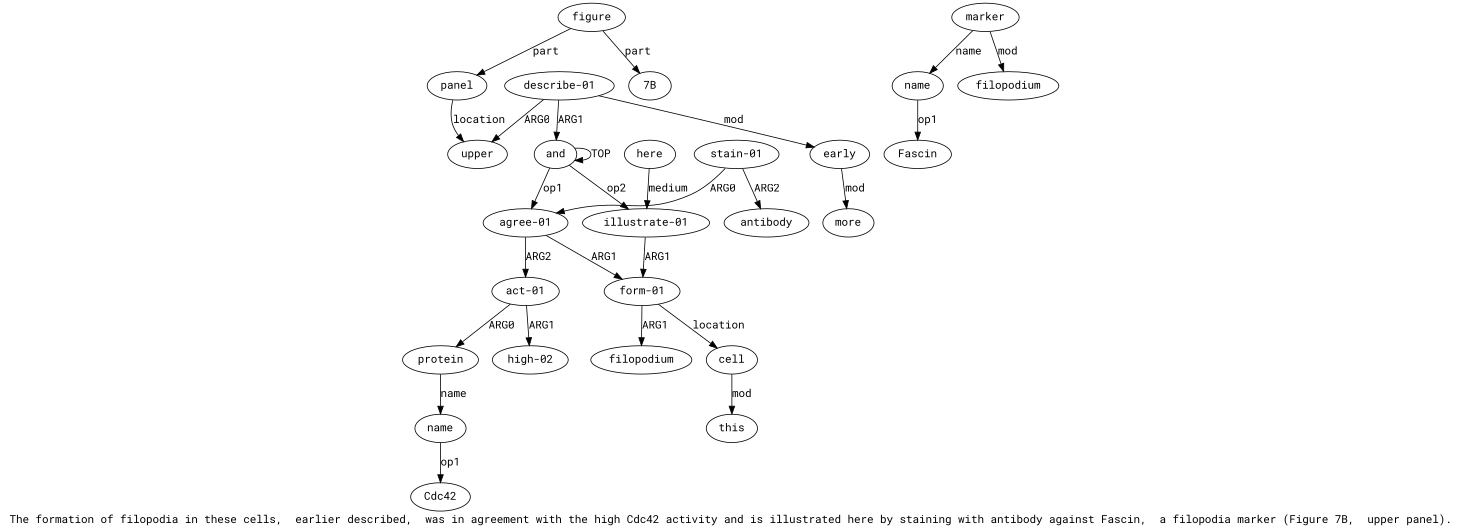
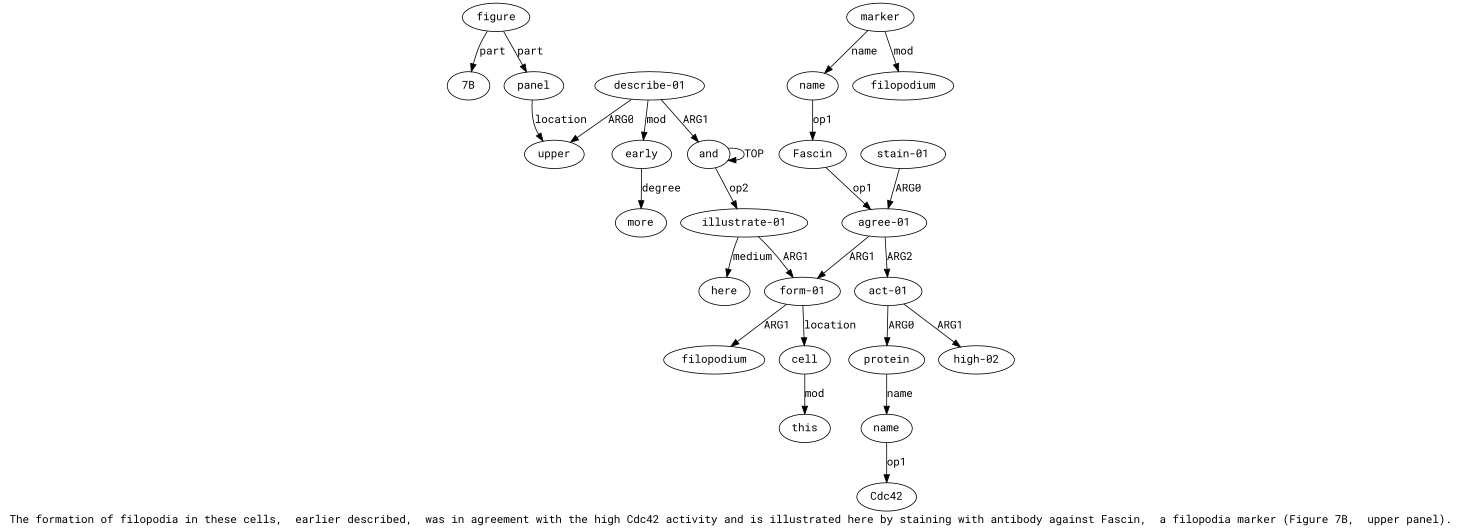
edge "and" -> "agree-01": now "Fascin" -> "agree-01"
edge "here" -> "illustrate-01": reversed
edge "early" -> "more": label "mod" -> "degree"
node "antibody": removed
